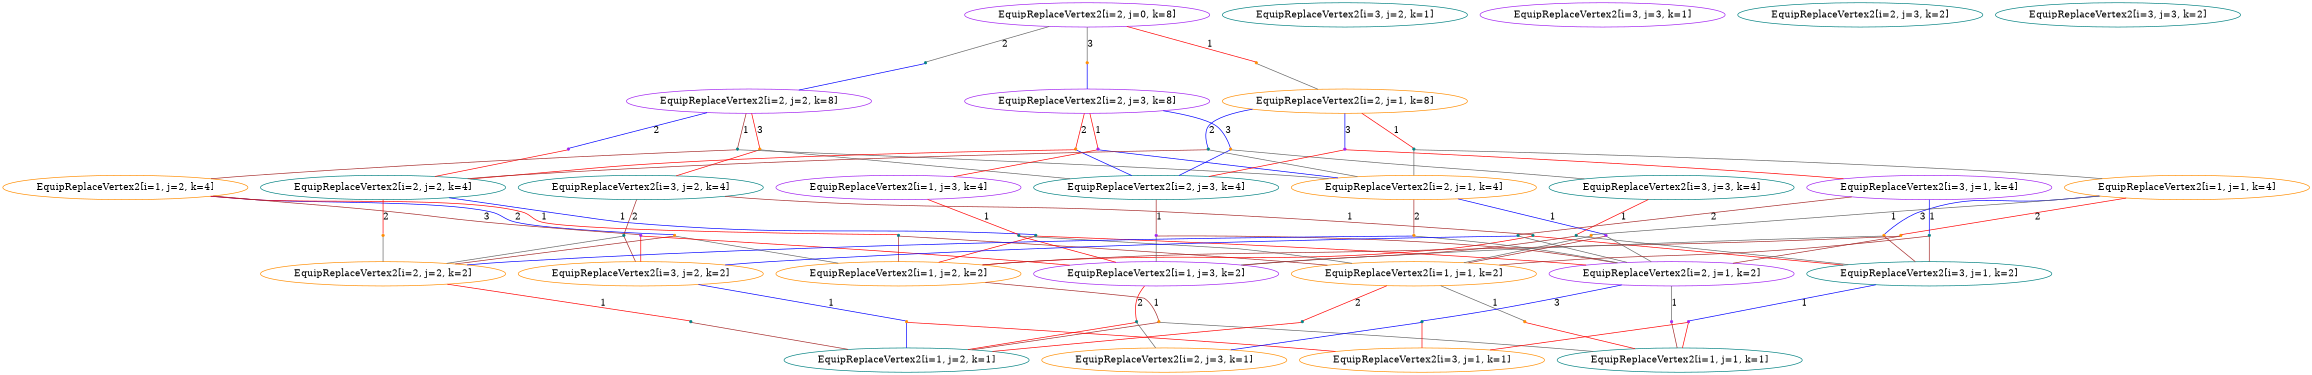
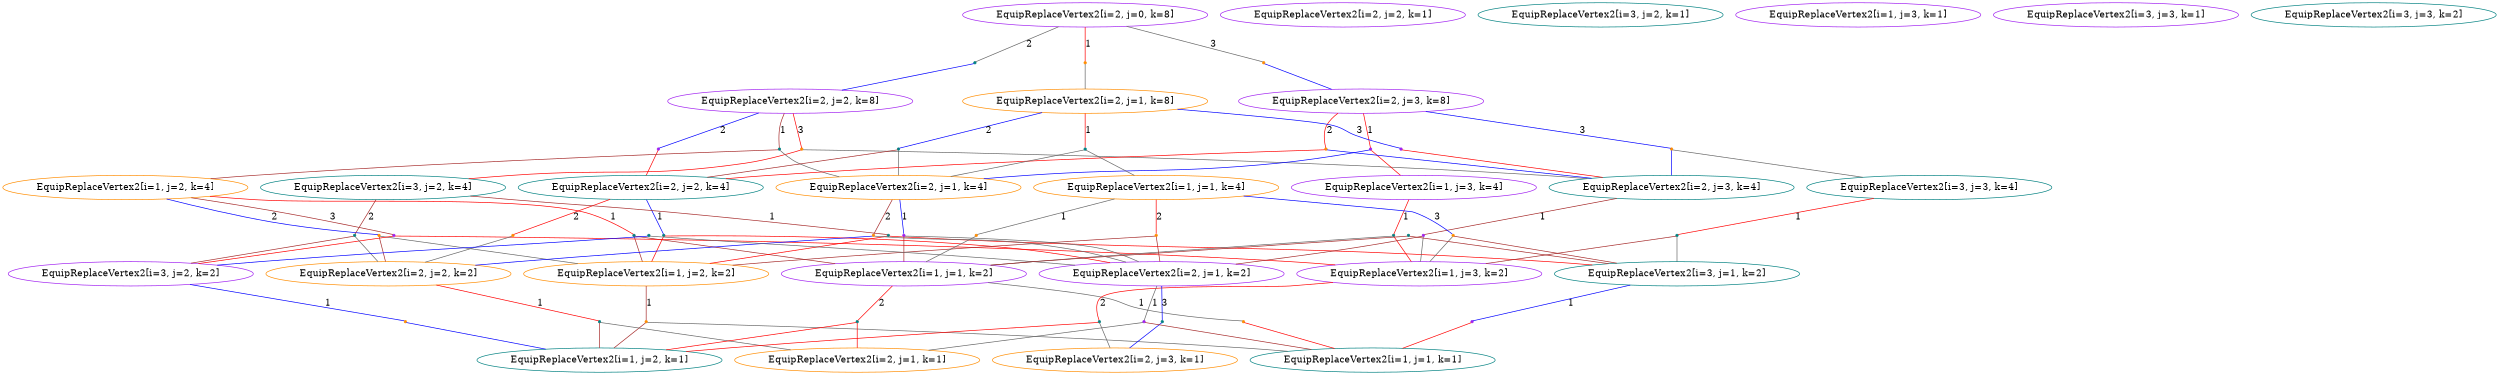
node "EquipReplaceVertex2[i=2, j=2, k=1]": added
node "EquipReplaceVertex2[i=1, j=3, k=1]": added
node "EquipReplaceVertex2[i=2, j=3, k=2]": removed
node "EquipReplaceVertex2[i=3, j=1, k=4]": removed
node "EquipReplaceVertex2[i=3, j=2, k=2]": color darkorange -> purple
node "EquipReplaceVertex2[i=1, j=1, k=2]": color darkorange -> purple
node "EquipReplaceVertex2[i=2, j=1, k=1]": added
node "EquipReplaceVertex2[i=3, j=1, k=1]": removed
